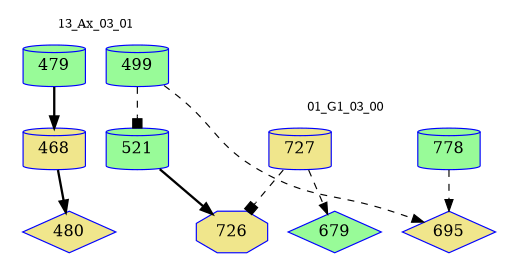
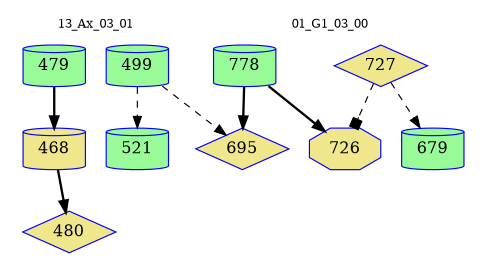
edge "499" -> "521": arrowhead box -> normal
node "727": shape cylinder -> diamond
edge "521" -> "726": now "778" -> "726"
edge "778" -> "695": style dashed -> bold
node "679": shape diamond -> cylinder
